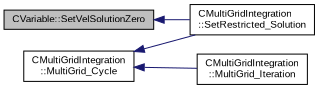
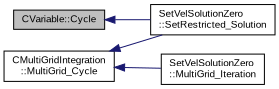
node "CVariable::SetVelSolutionZero": label "CVariable::SetVelSolutionZero" -> "CVariable::Cycle"
node "CMultiGridIntegration ::SetRestricted_Solution": label "CMultiGridIntegration ::SetRestricted_Solution" -> "SetVelSolutionZero ::SetRestricted_Solution"
node "CMultiGridIntegration ::MultiGrid_Iteration": label "CMultiGridIntegration ::MultiGrid_Iteration" -> "SetVelSolutionZero ::MultiGrid_Iteration"
